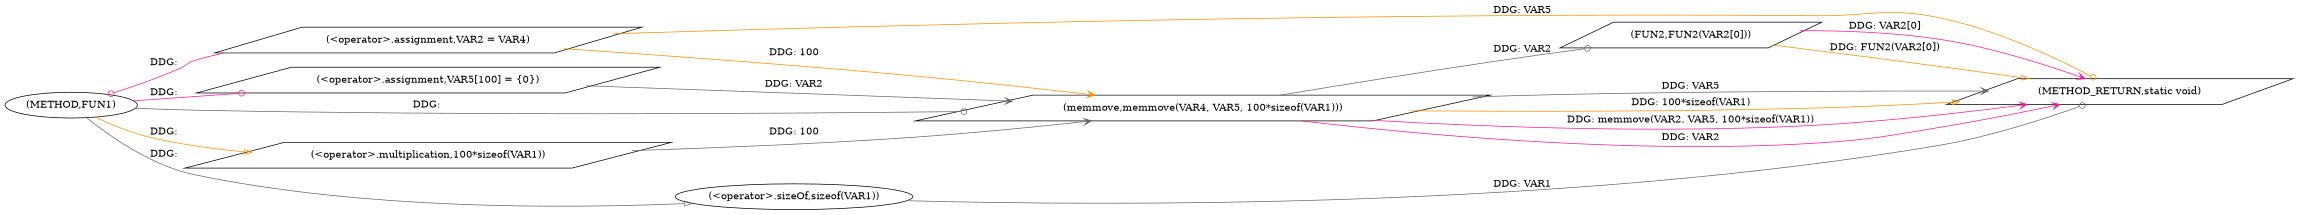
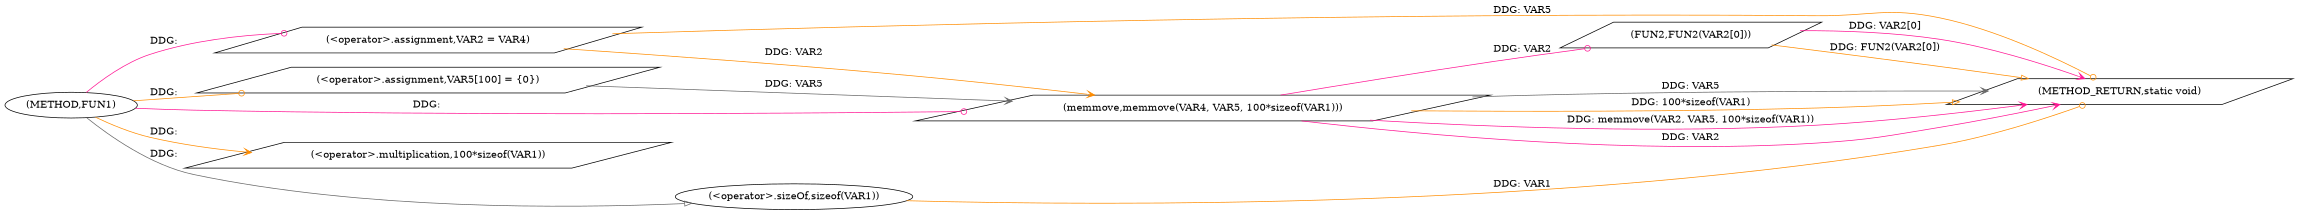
edge "(<operator>.assignment,VAR2 = VAR4)" -> "(memmove,memmove(VAR4, VAR5, 100*sizeof(VAR1)))": label "DDG: 100" -> "DDG: VAR2"
edge "(memmove,memmove(VAR4, VAR5, 100*sizeof(VAR1)))" -> "(FUN2,FUN2(VAR2[0]))": color gray40 -> deeppink
edge "(<operator>.assignment,VAR2 = VAR4)" -> "(METHOD,FUN1)": reversed
edge "(<operator>.assignment,VAR5[100] = {0})" -> "(memmove,memmove(VAR4, VAR5, 100*sizeof(VAR1)))": label "DDG: VAR2" -> "DDG: VAR5"
edge "(METHOD,FUN1)" -> "(<operator>.assignment,VAR5[100] = {0})": color deeppink -> darkorange
edge "(METHOD,FUN1)" -> "(memmove,memmove(VAR4, VAR5, 100*sizeof(VAR1)))": color gray40 -> deeppink
edge "(METHOD,FUN1)" -> "(<operator>.multiplication,100*sizeof(VAR1))": arrowhead onormal -> vee
edge "(<operator>.multiplication,100*sizeof(VAR1))" -> "(memmove,memmove(VAR4, VAR5, 100*sizeof(VAR1)))": removed, label "DDG: 100"
edge "(<operator>.sizeOf,sizeof(VAR1))" -> "(METHOD_RETURN,static void)": color gray40 -> darkorange
